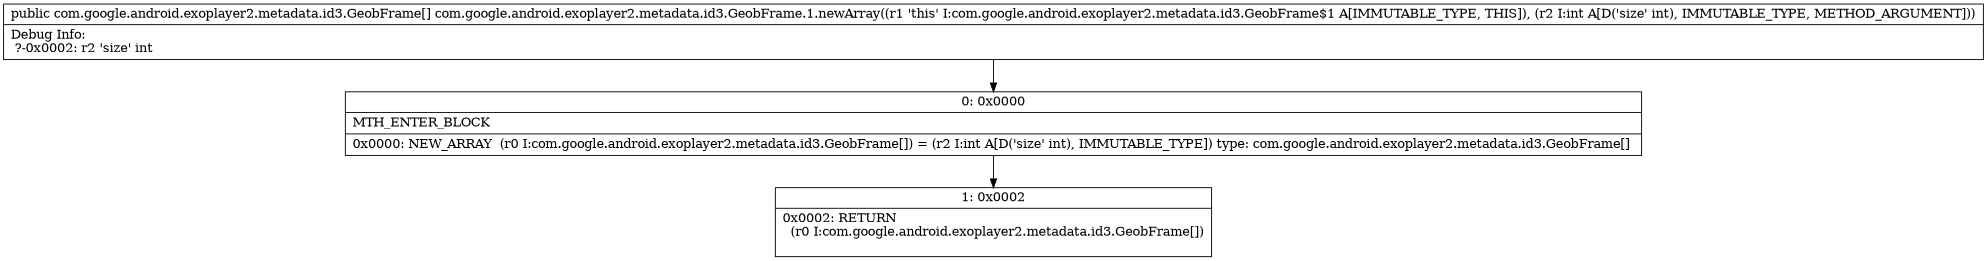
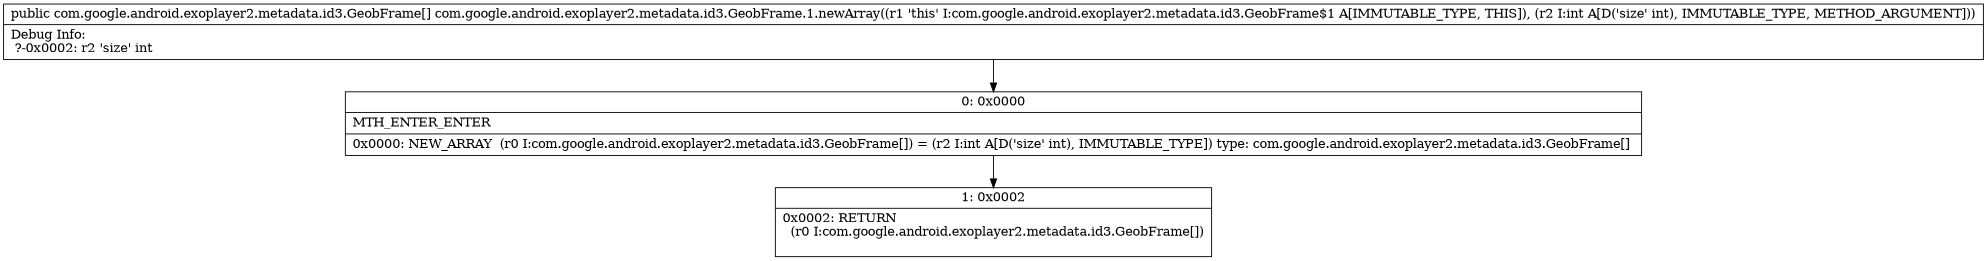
node "0: 0x0000": text "MTH_ENTER_BLOCK" -> "MTH_ENTER_ENTER"
